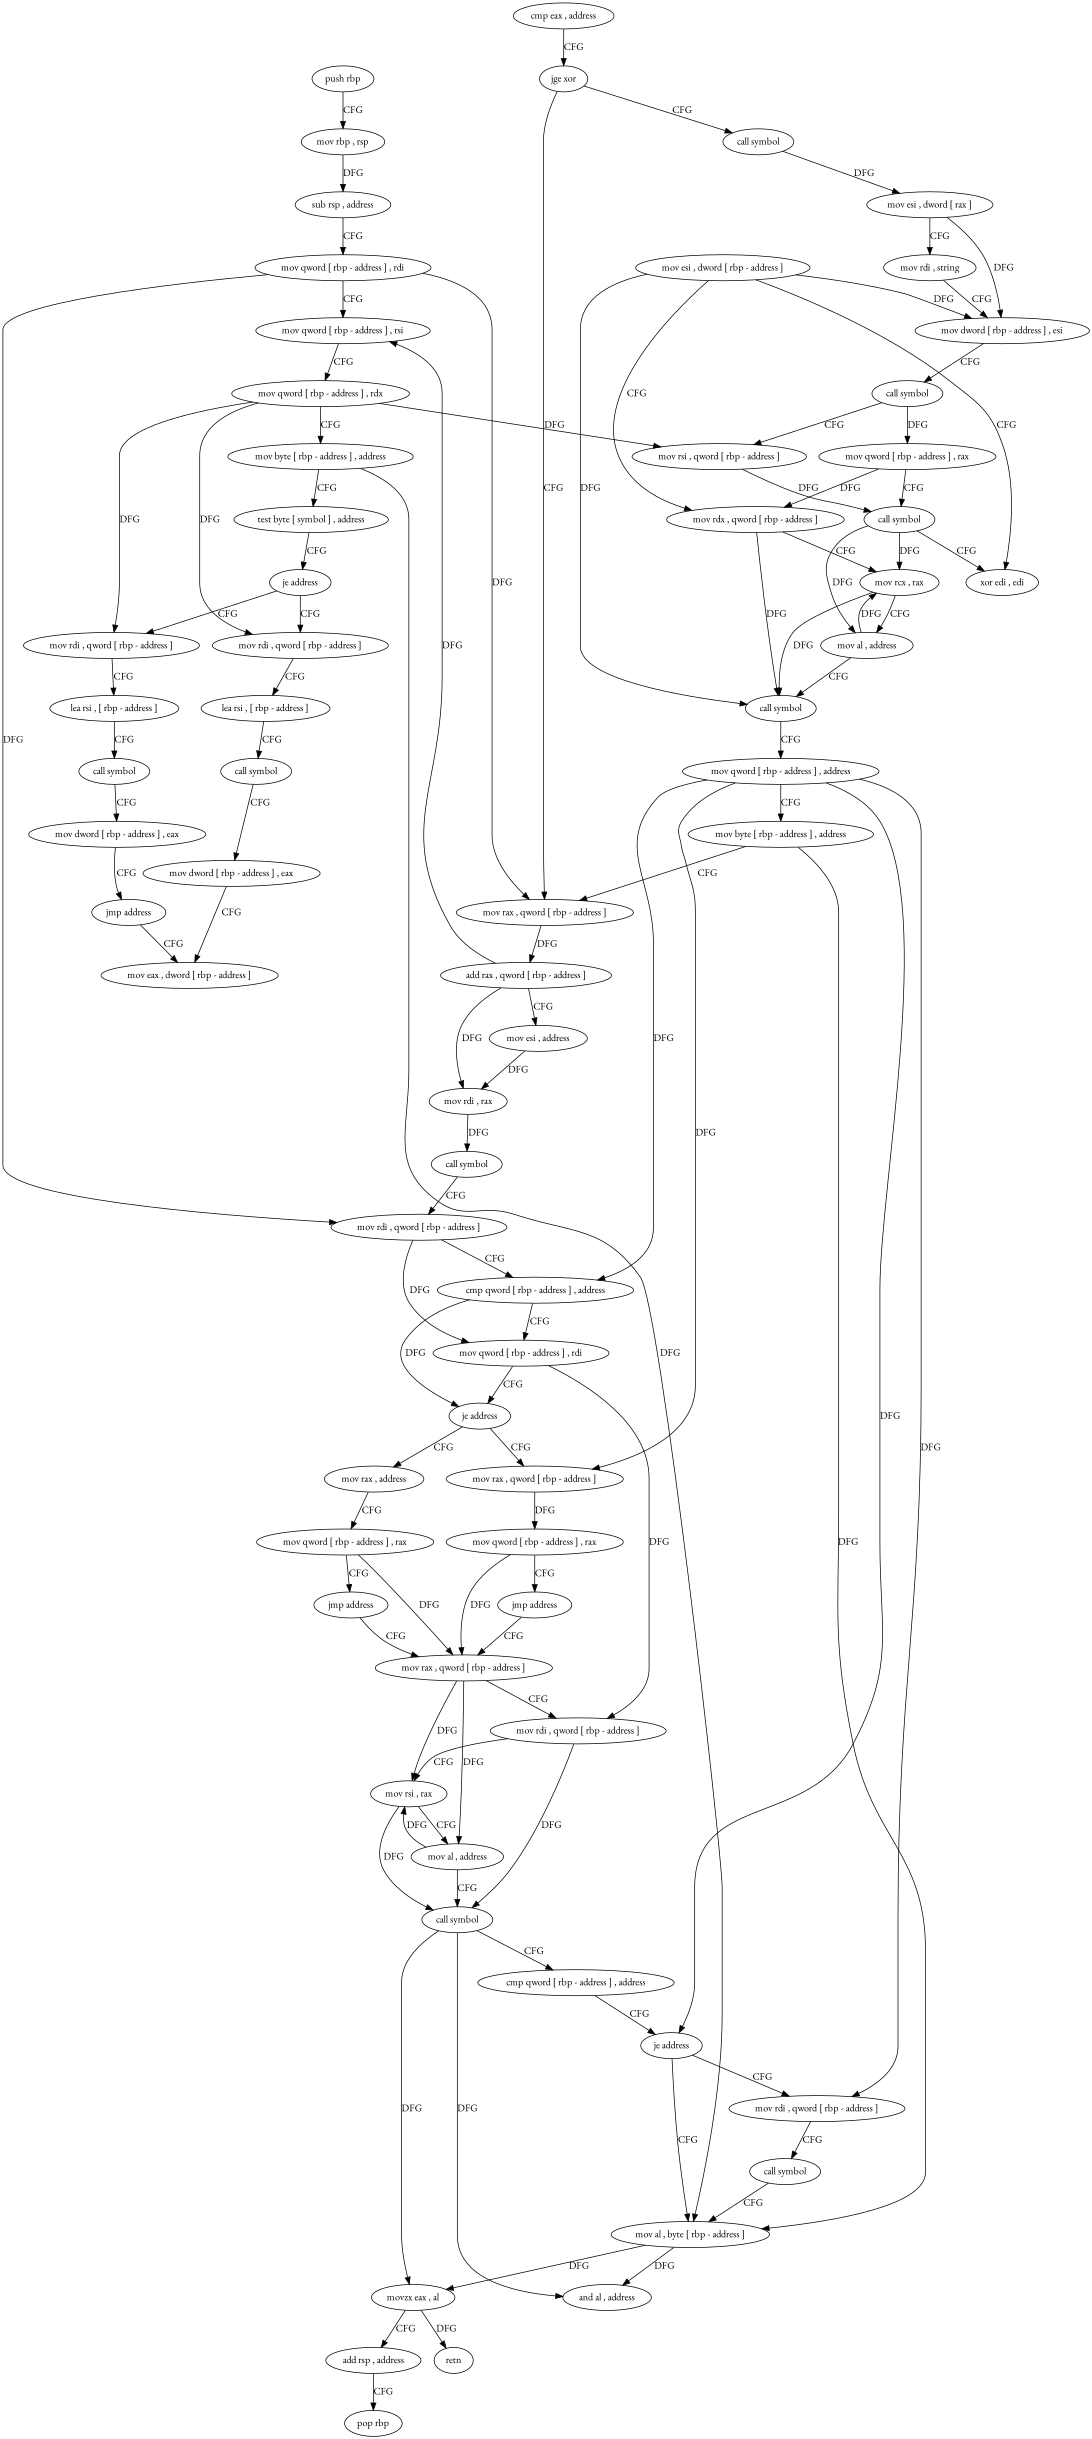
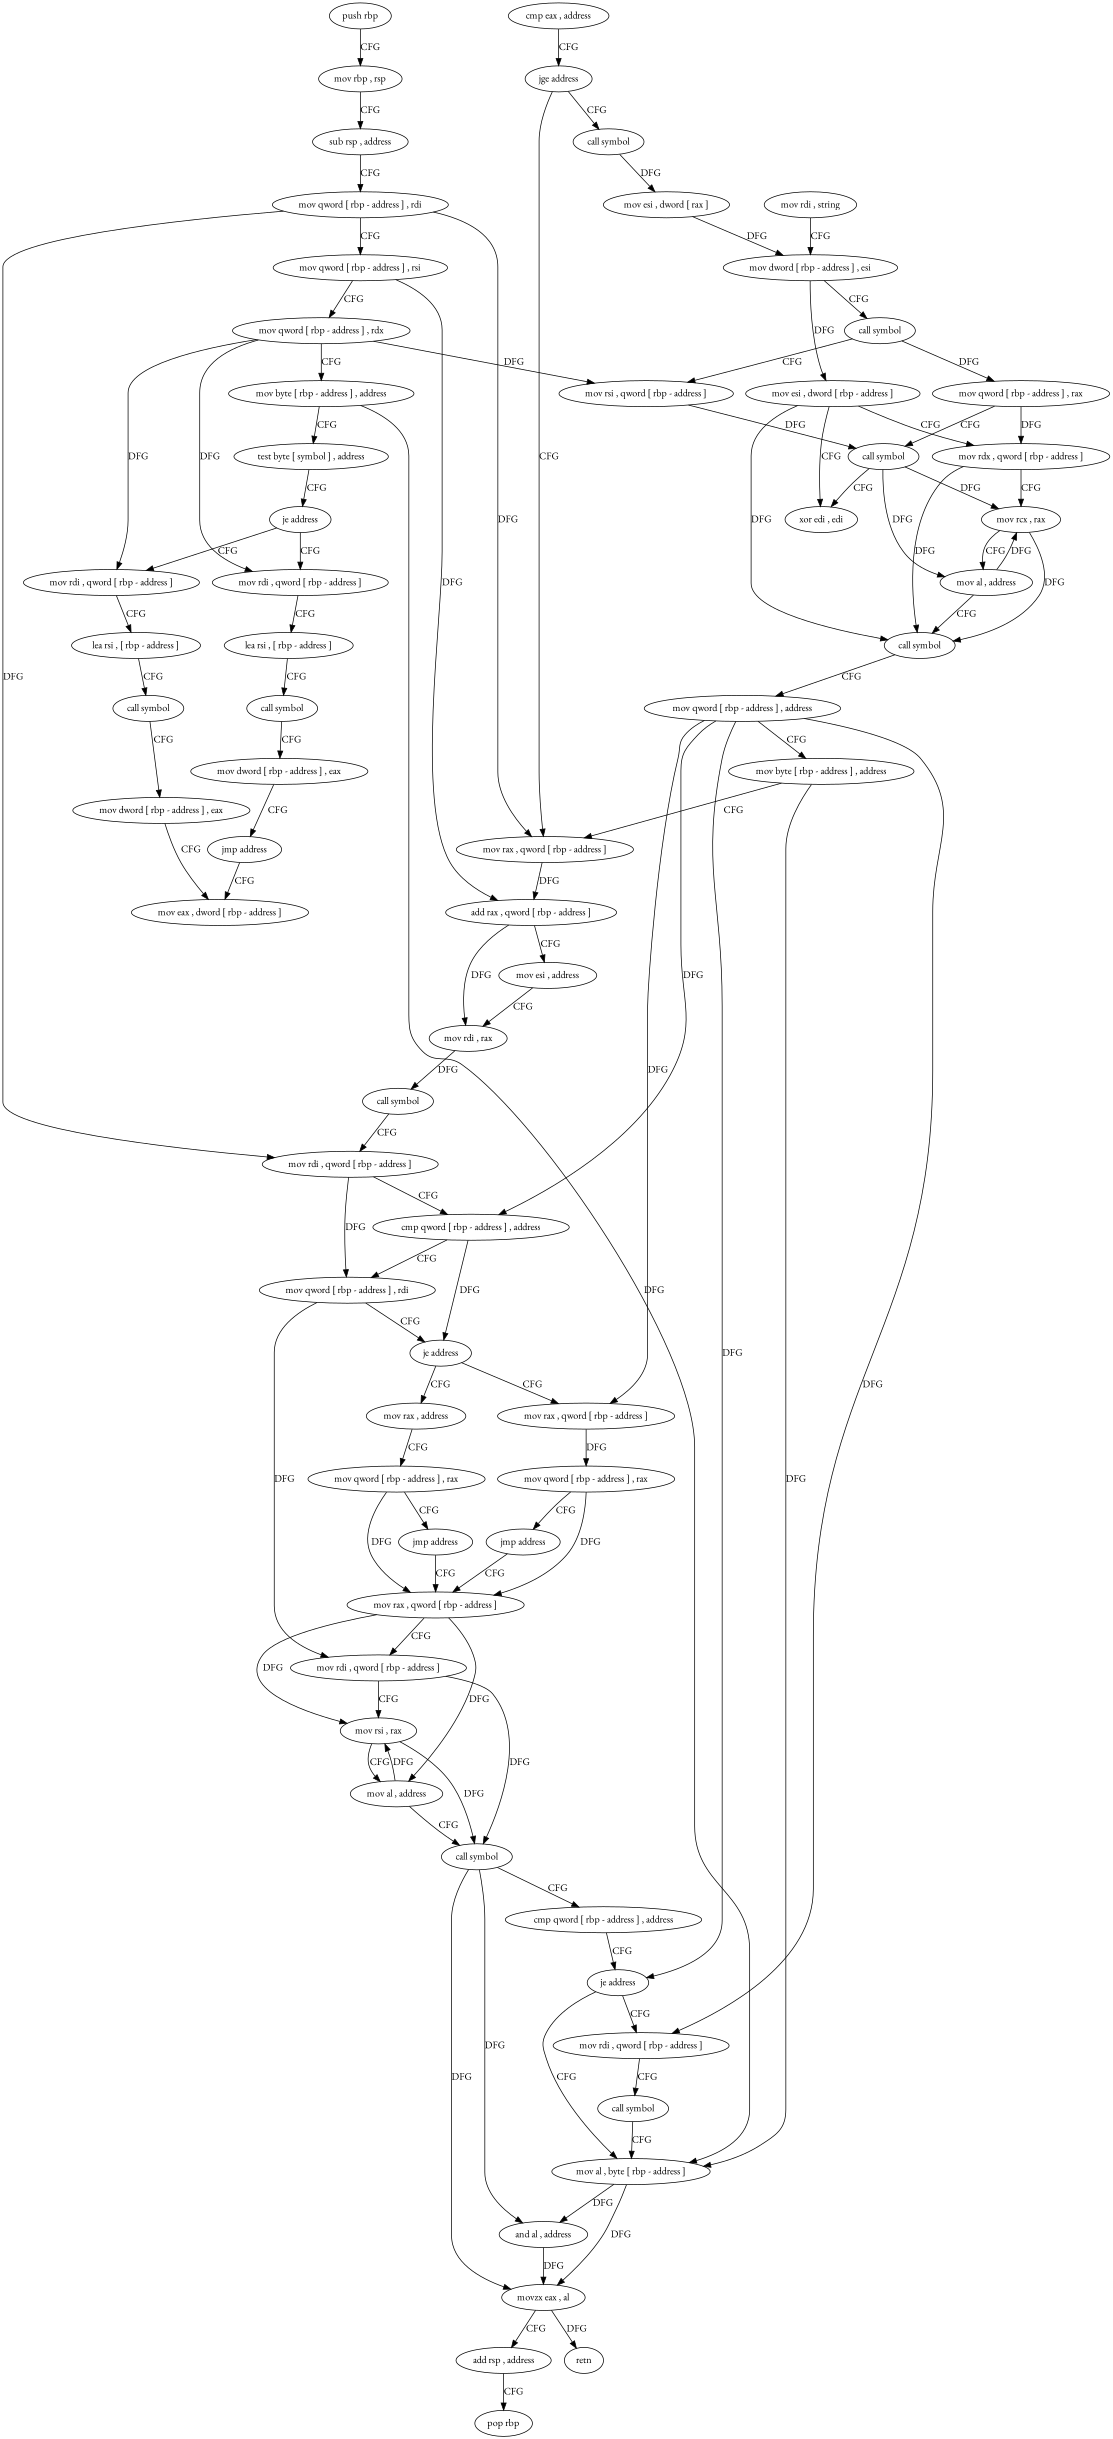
node "jge xor": label "jge xor" -> "jge address"
edge "mov rbp , rsp" -> "sub rsp , address": label "DFG" -> "CFG"
edge "mov esi , dword [ rax ]" -> "mov rdi , string": removed, label "CFG"
edge "mov esi , dword [ rbp - address ]" -> "mov dword [ rbp - address ] , esi": reversed
edge "add rax , qword [ rbp - address ]" -> "mov qword [ rbp - address ] , rsi": reversed
edge "mov esi , address" -> "mov rdi , rax": label "DFG" -> "CFG"
edge "and al , address" -> "movzx eax , al": added, label "DFG"
